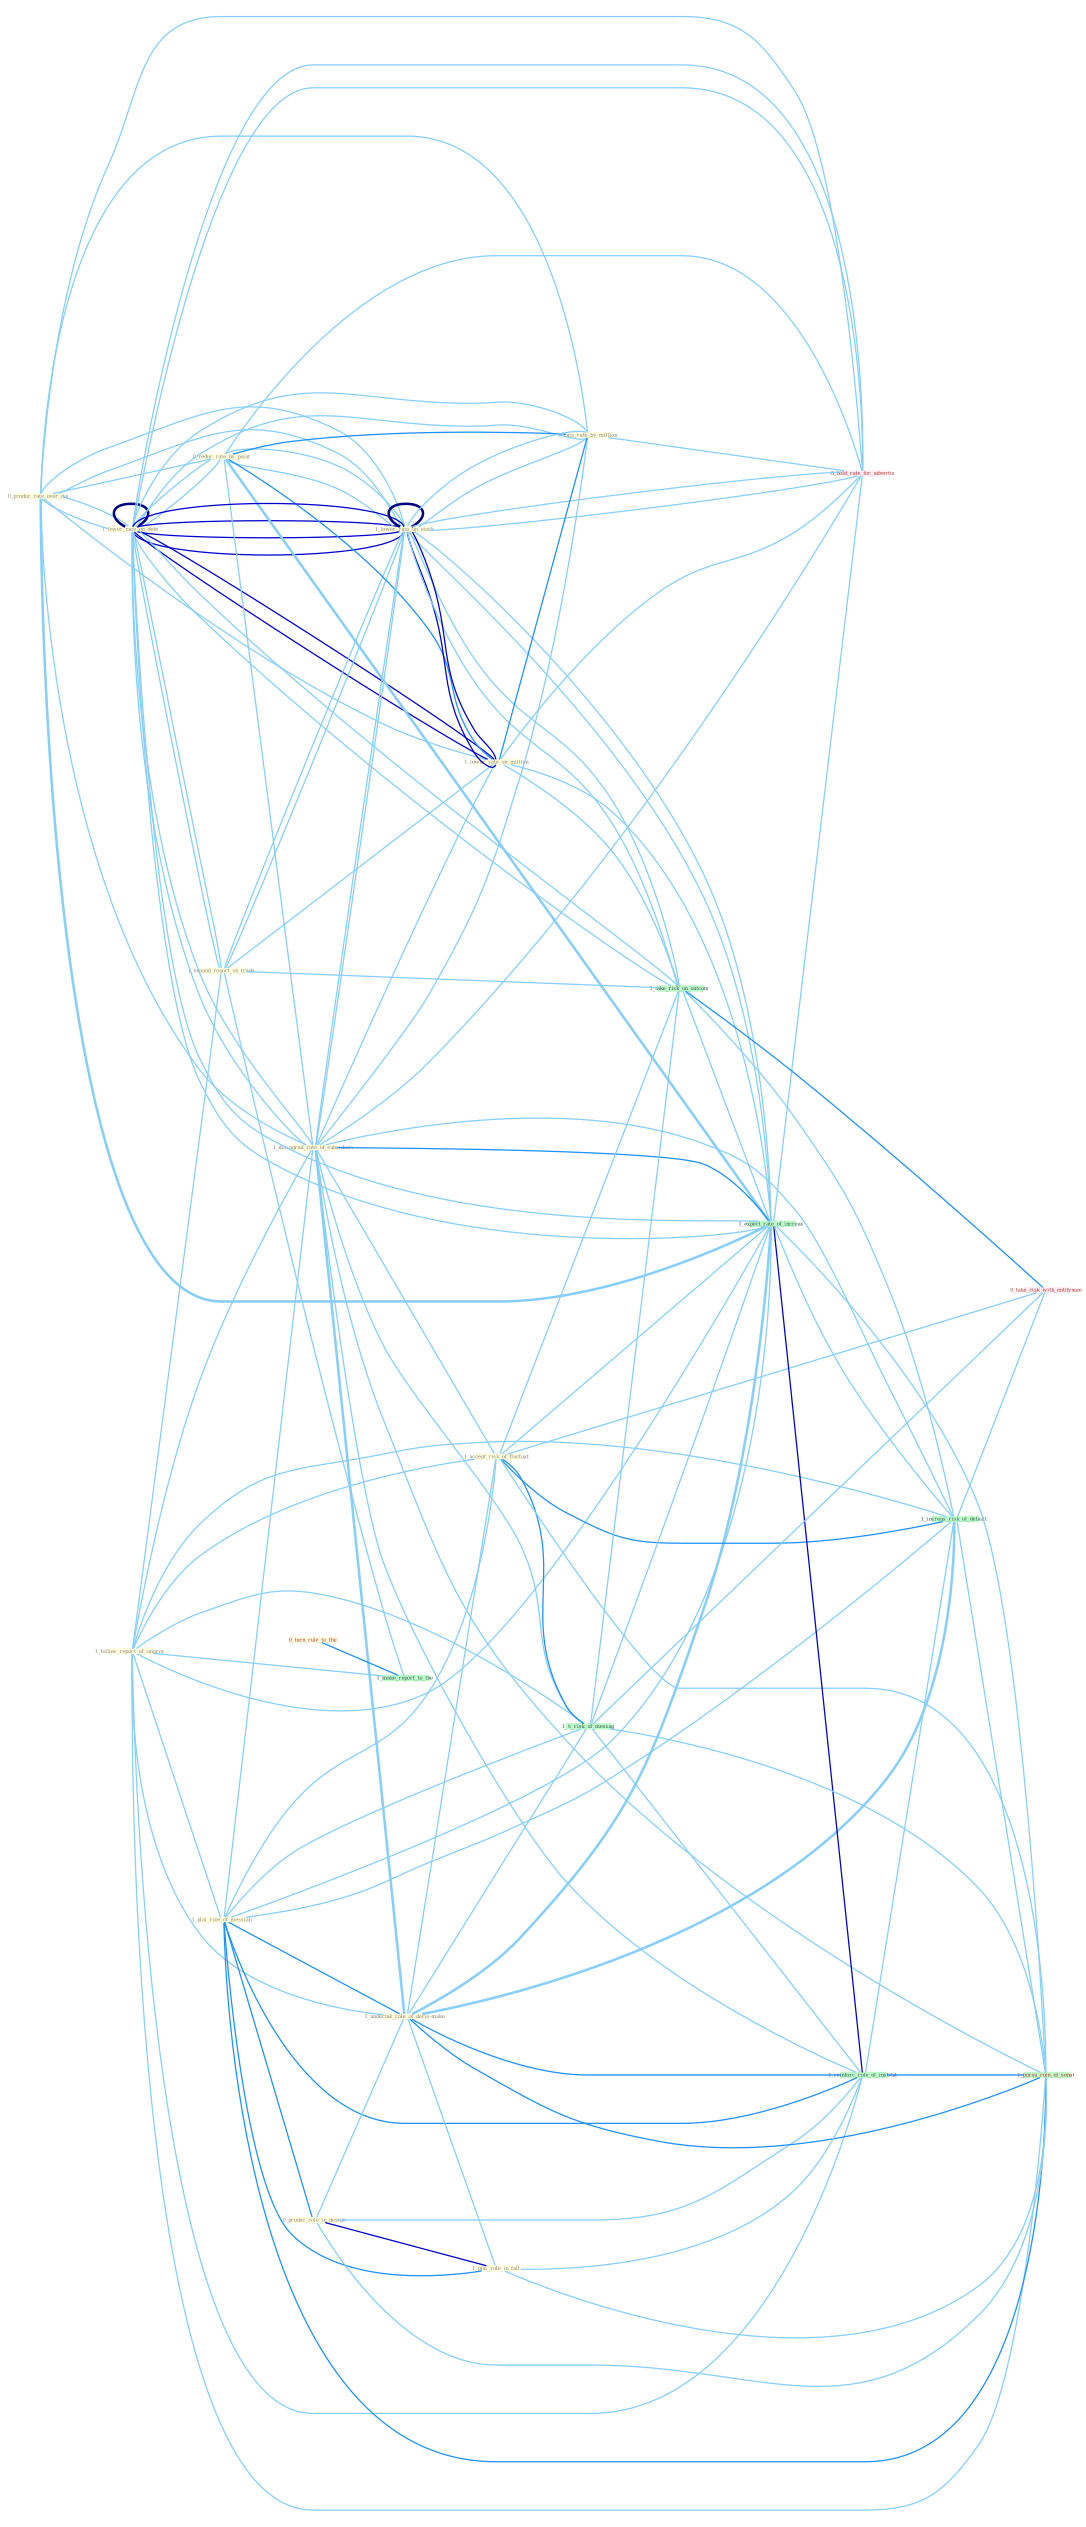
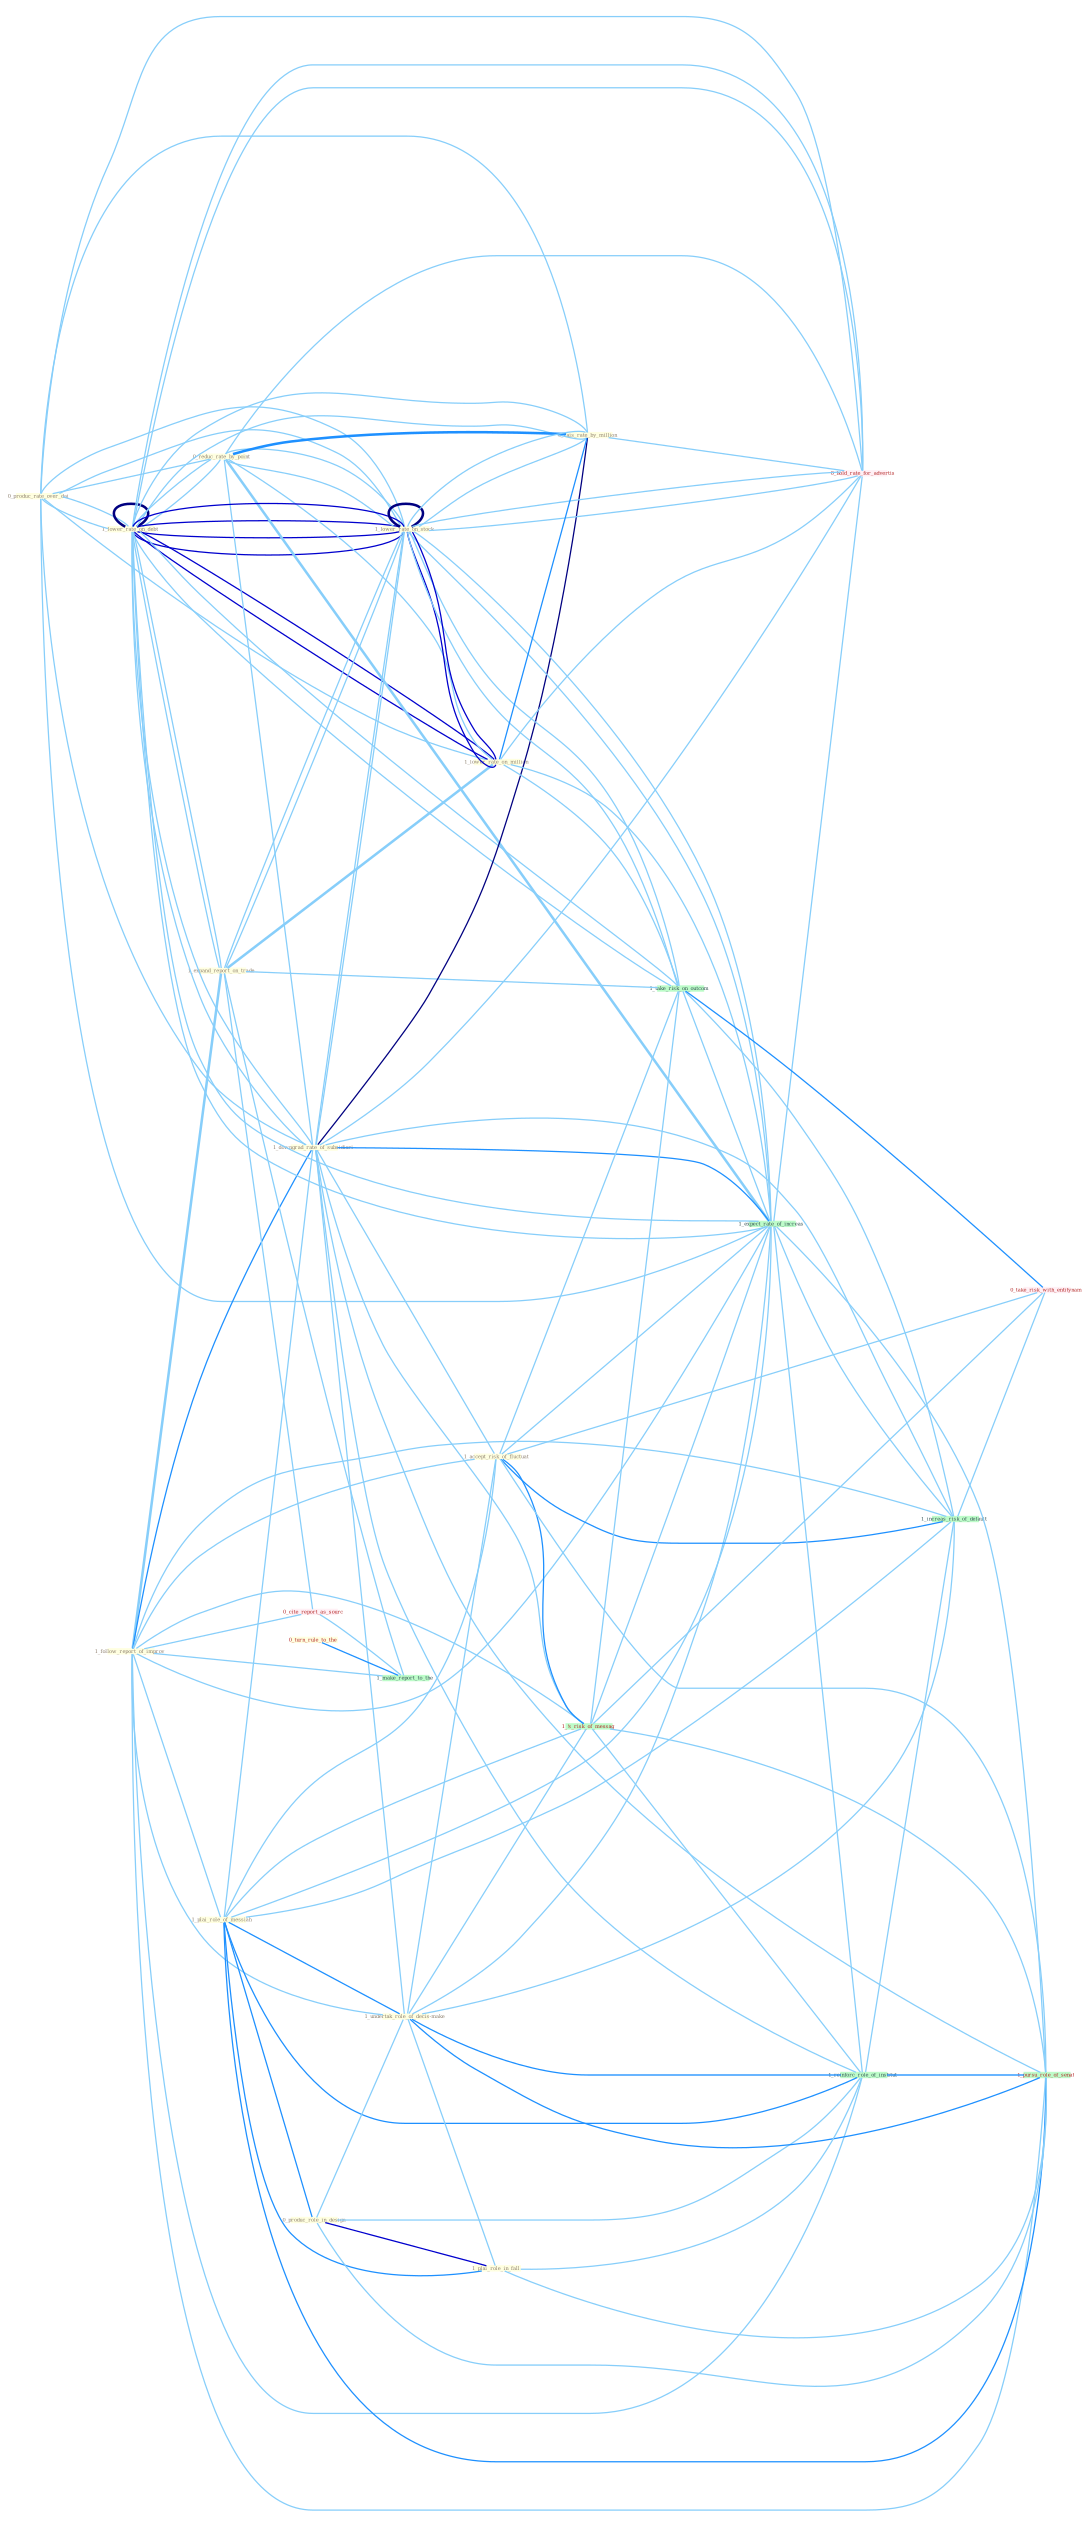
edge "0_rais_rate_by_million" -- "0_reduc_rate_by_point": style solid -> bold
edge "0_reduc_rate_by_point" -- "1_lower_rate_on_million": color #1e90ff -> #87cefa
edge "0_rais_rate_by_million" -- "1_downgrad_rate_of_subsidiari": color #87cefa -> #000080
edge "1_lower_rate_on_million" -- "1_expand_report_on_trade": style solid -> bold
edge "1_lower_rate_on_million" -- "1_downgrad_rate_of_subsidiari": removed
edge "0_produc_rate_over_dai" -- "1_expect_rate_of_increas": style bold -> solid
edge "1_expand_report_on_trade" -- "1_follow_report_of_improv": style solid -> bold
edge "1_downgrad_rate_of_subsidiari" -- "1_follow_report_of_improv": color #87cefa -> #1e90ff
edge "1_downgrad_rate_of_subsidiari" -- "1_undertak_role_of_decis-make": style bold -> solid
node "0_cite_report_as_sourc": added
edge "1_expect_rate_of_increas" -- "1_reinforc_role_of_institut": color #0000cd -> #87cefa
edge "1_expect_rate_of_increas" -- "1_undertak_role_of_decis-make": style bold -> solid
node "1_'s_risk_of_messag": fontcolor #2f4f4f -> #b22222
edge "1_increas_risk_of_default" -- "1_pursu_role_of_senat": removed
edge "1_increas_risk_of_default" -- "1_undertak_role_of_decis-make": style bold -> solid
